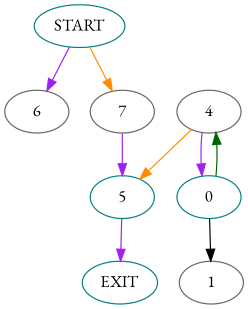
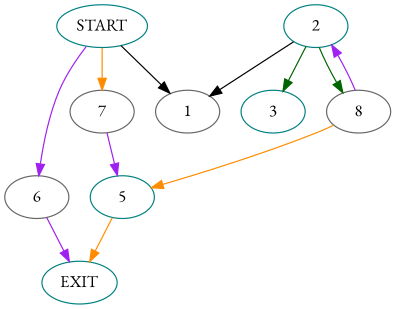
edge "START" -> "1": added
node "4": label "4" -> "8"
node "3": added
node "0": label "0" -> "2"
edge "6" -> "EXIT": added
edge "5" -> "EXIT": color purple -> darkorange
